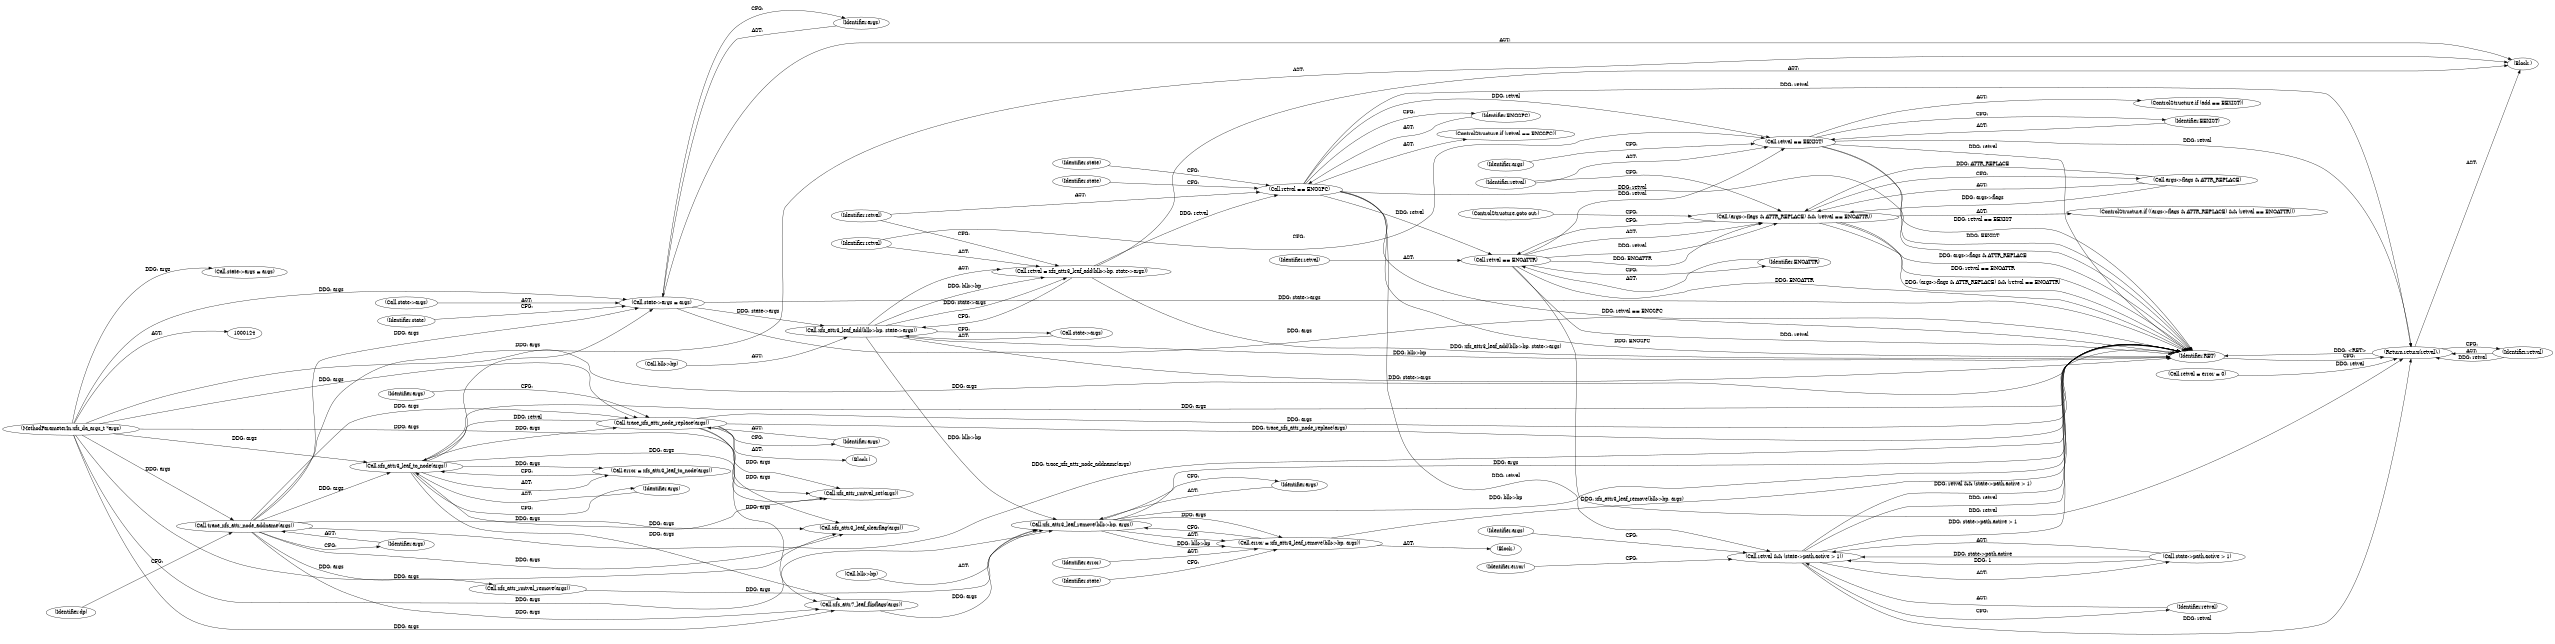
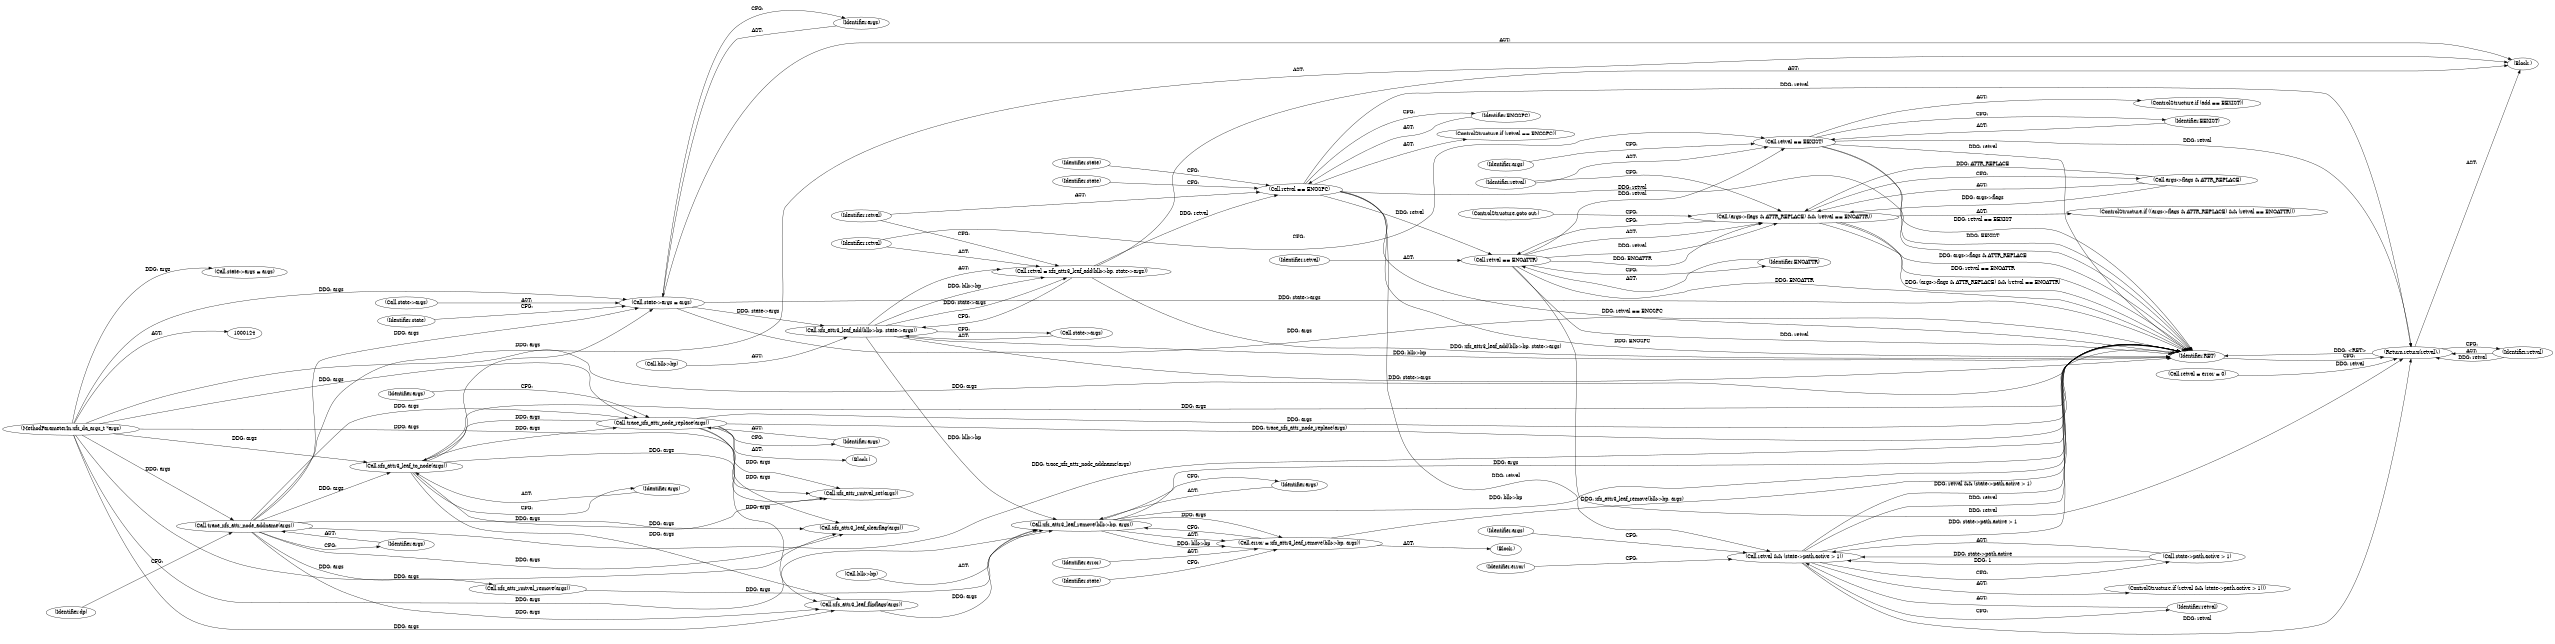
edge "(Call,retval == ENOSPC)" -> "(Call,retval == EEXIST)": removed, label "DDG: retval"
edge "(Call,trace_xfs_attr_node_replace(args))" -> "(Call,xfs_attr3_leaf_to_node(args))": label "DDG: retval" -> "DDG: args"
node "(Call,error = xfs_attr3_leaf_to_node(args))": removed
edge "(Call,retval && (state->path.active > 1))" -> "(Call,state->path.active > 1)": label "AST: " -> "CFG: "
node "(ControlStructure,if (retval && (state->path.active > 1)))": added
node "(Call,xfs_attr7_leaf_flipflags(args))": label "(Call,xfs_attr7_leaf_flipflags(args))" -> "(Call,xfs_attr3_leaf_flipflags(args))"
